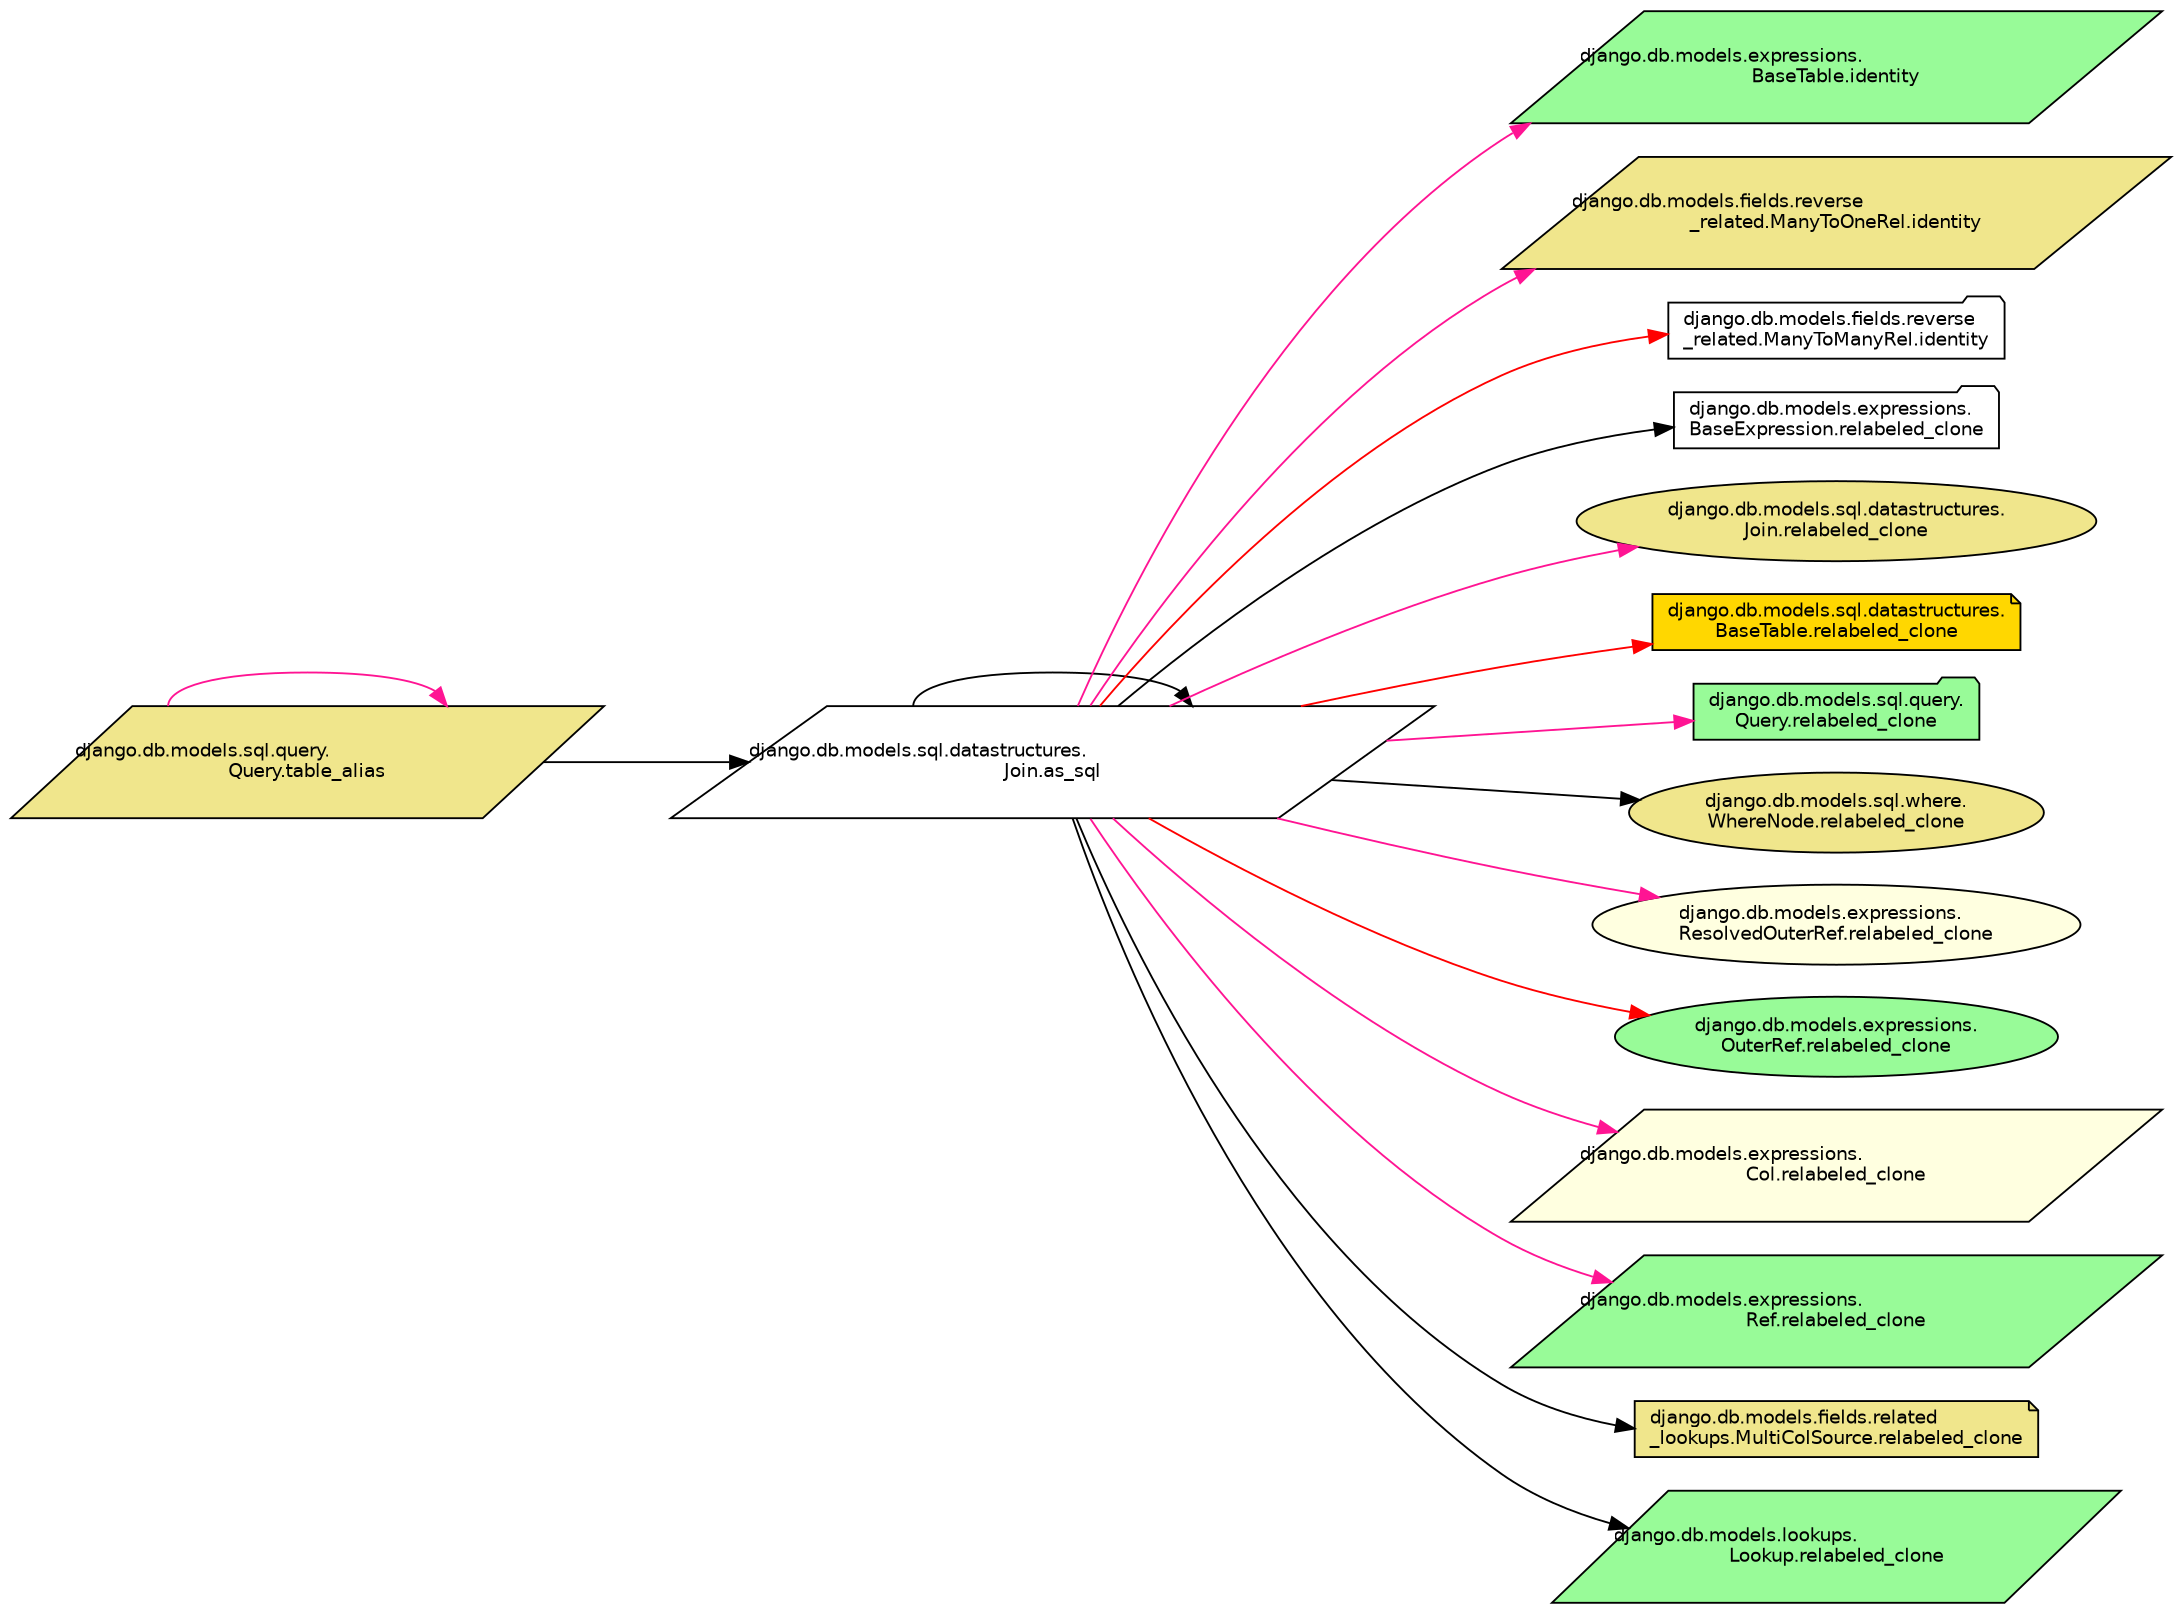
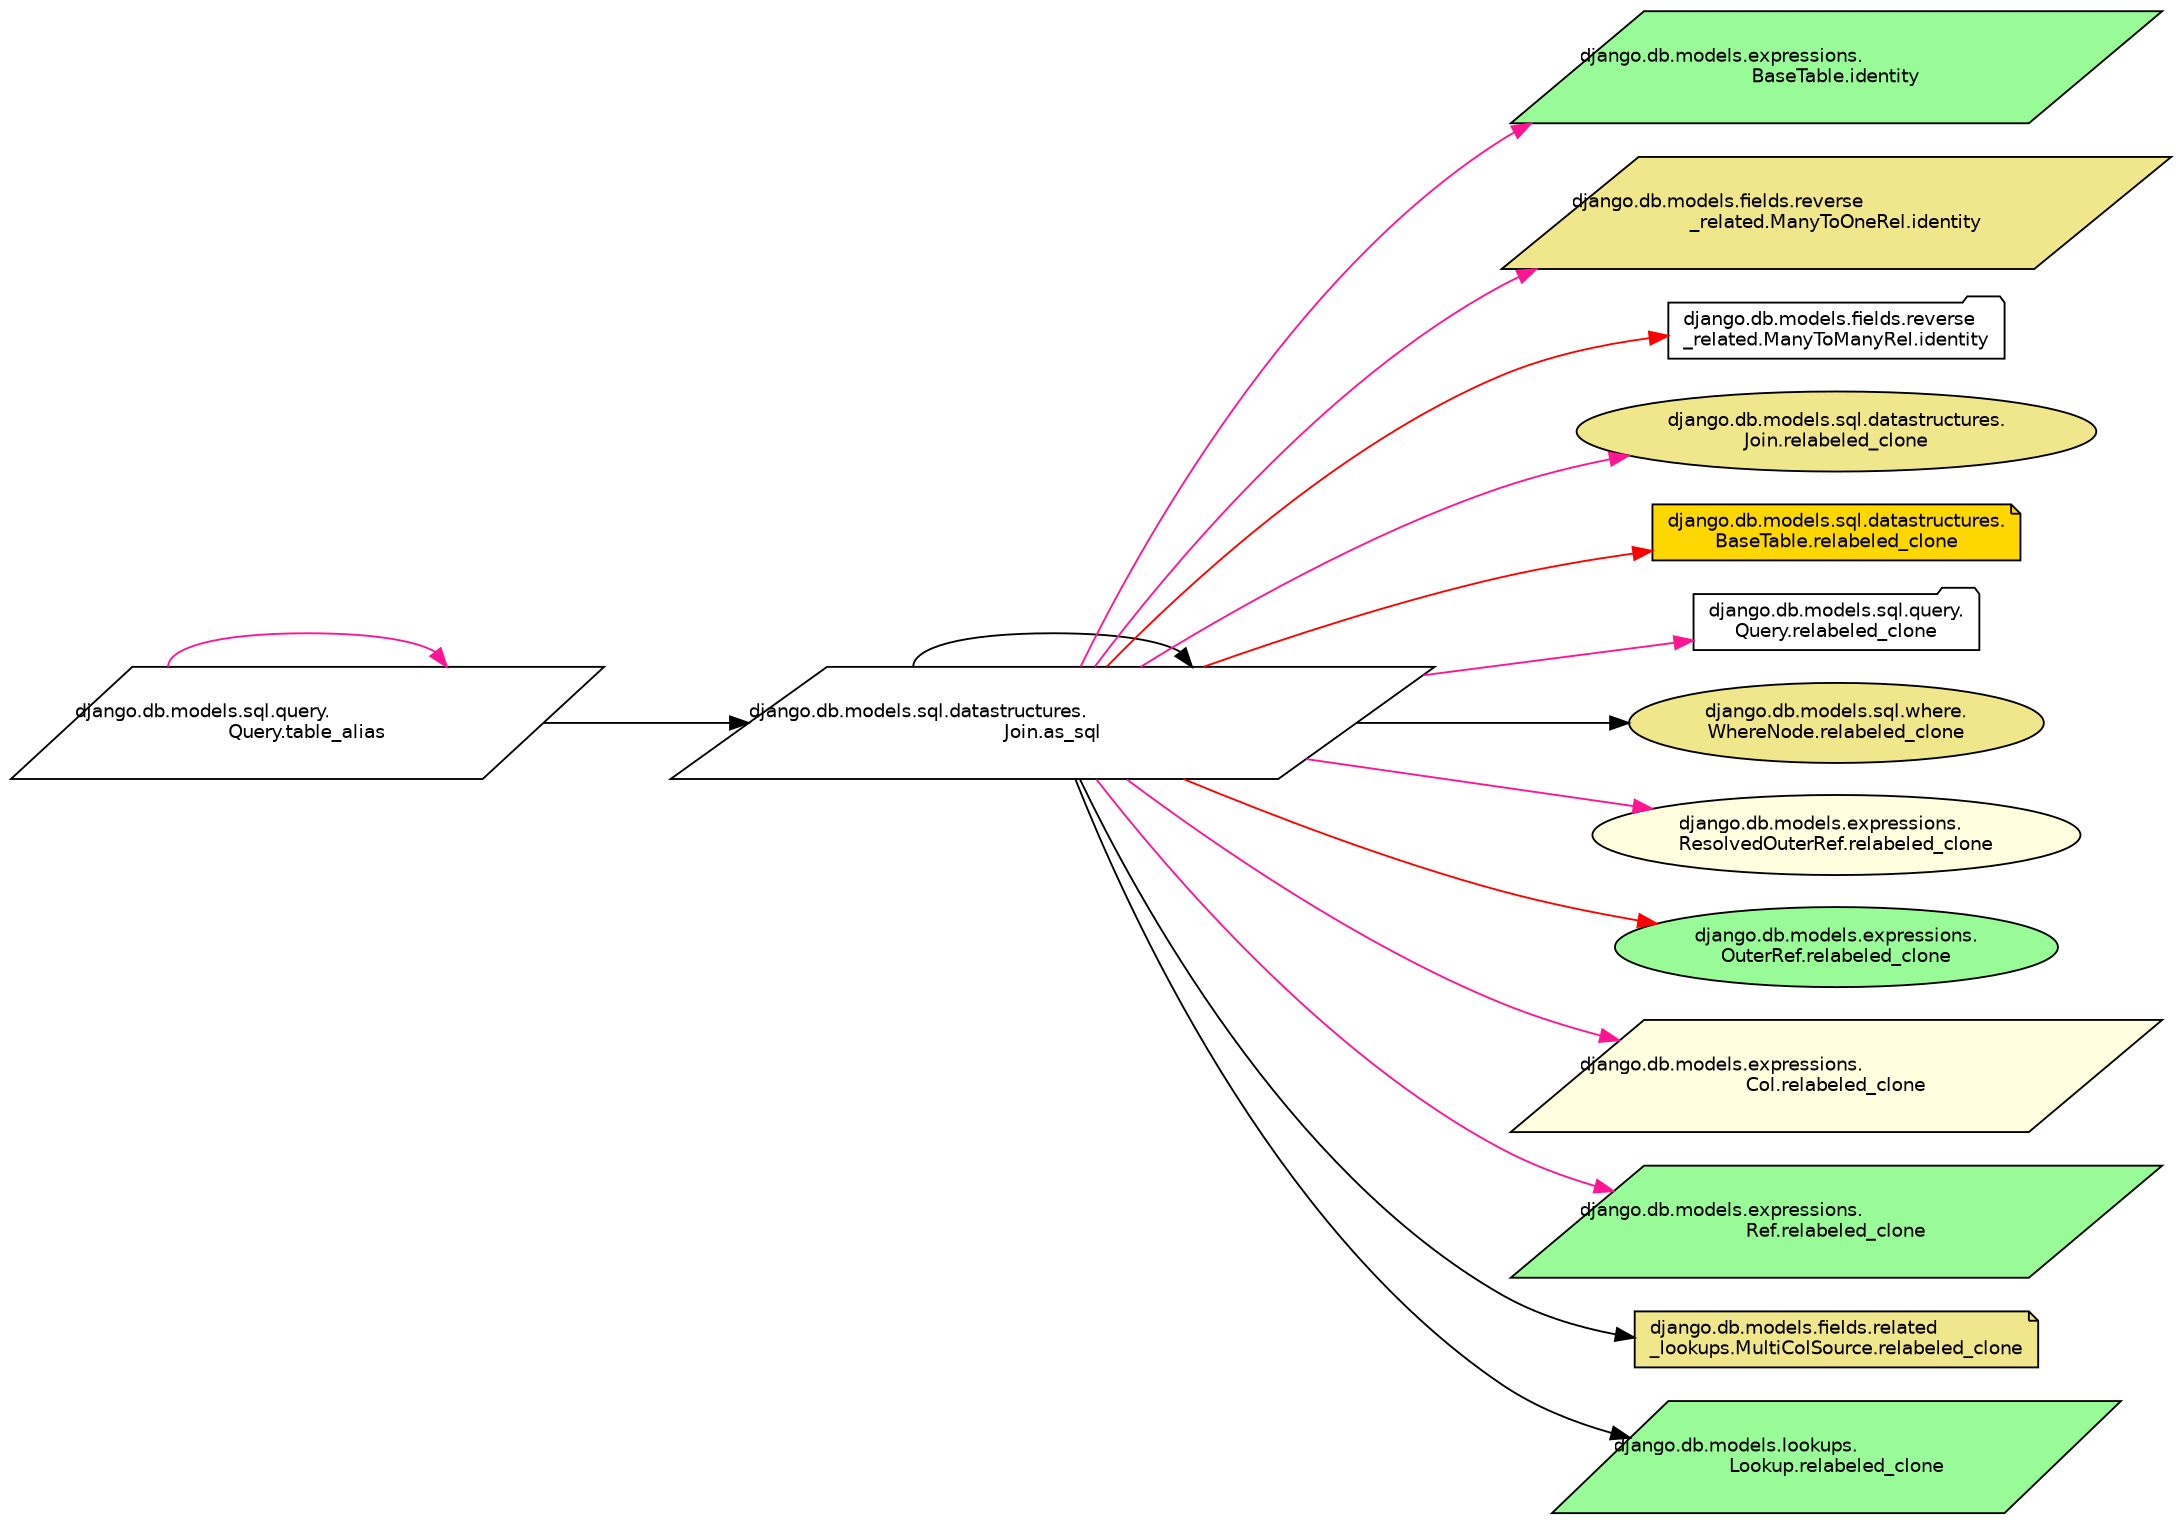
node "django.db.models.expressions. BaseExpression.relabeled_clone": removed
node "django.db.models.sql.query. Query.relabeled_clone": fillcolor palegreen -> white
node "django.db.models.sql.query. Query.table_alias": fillcolor khaki -> white
